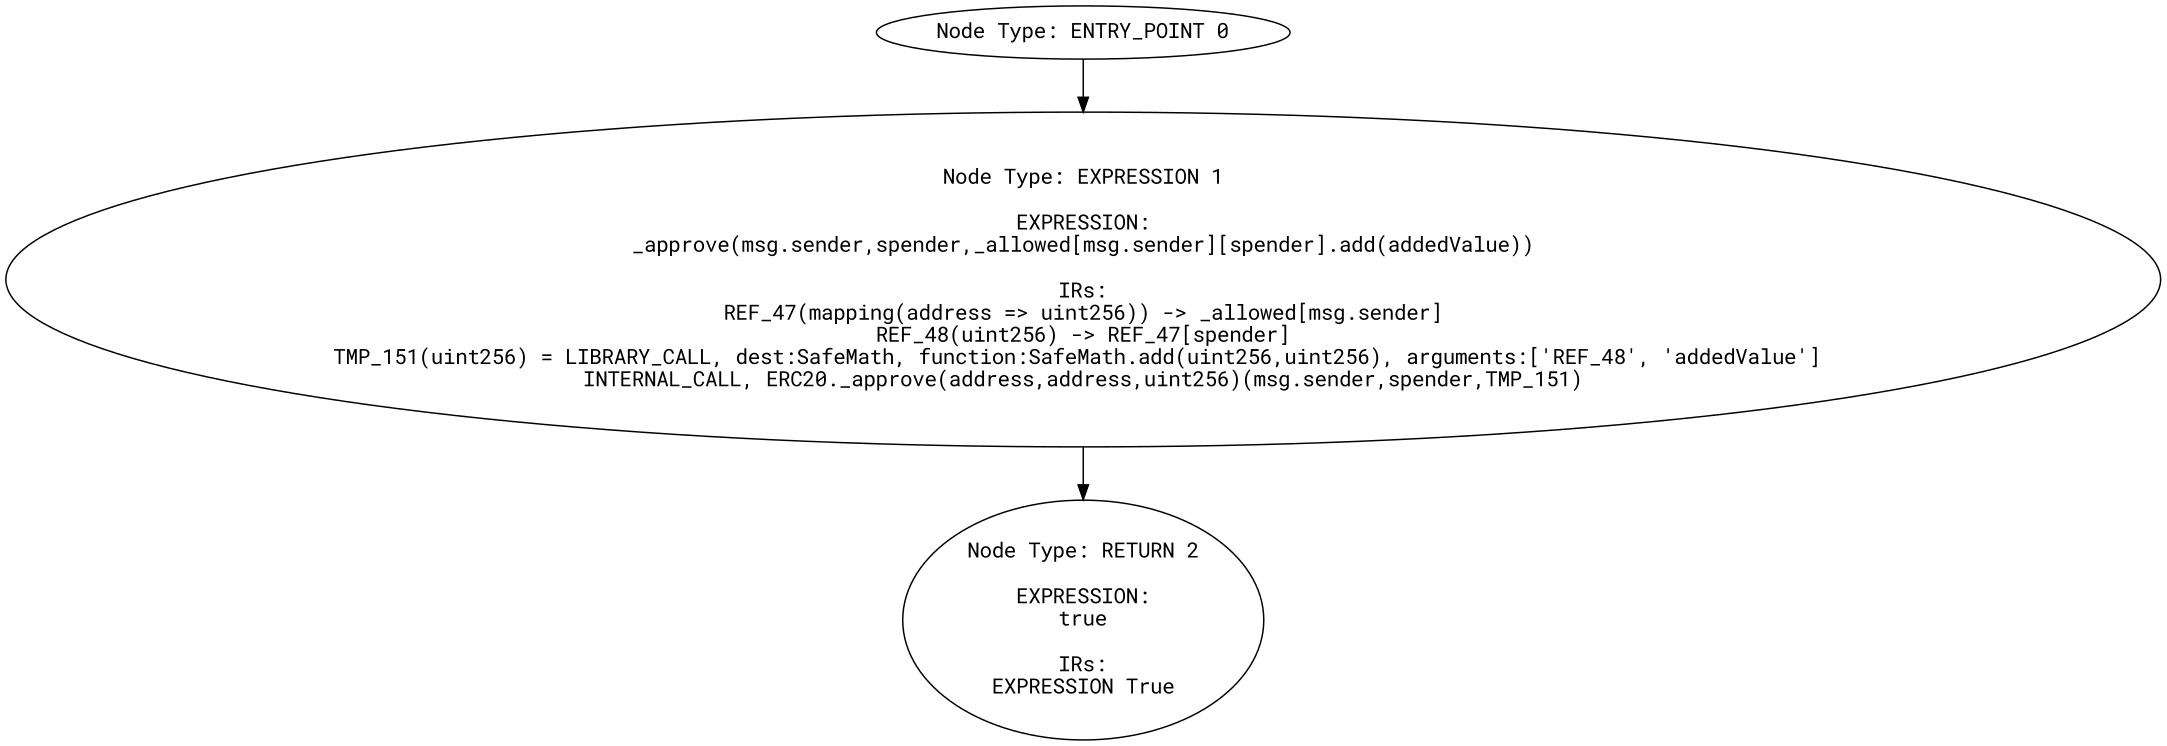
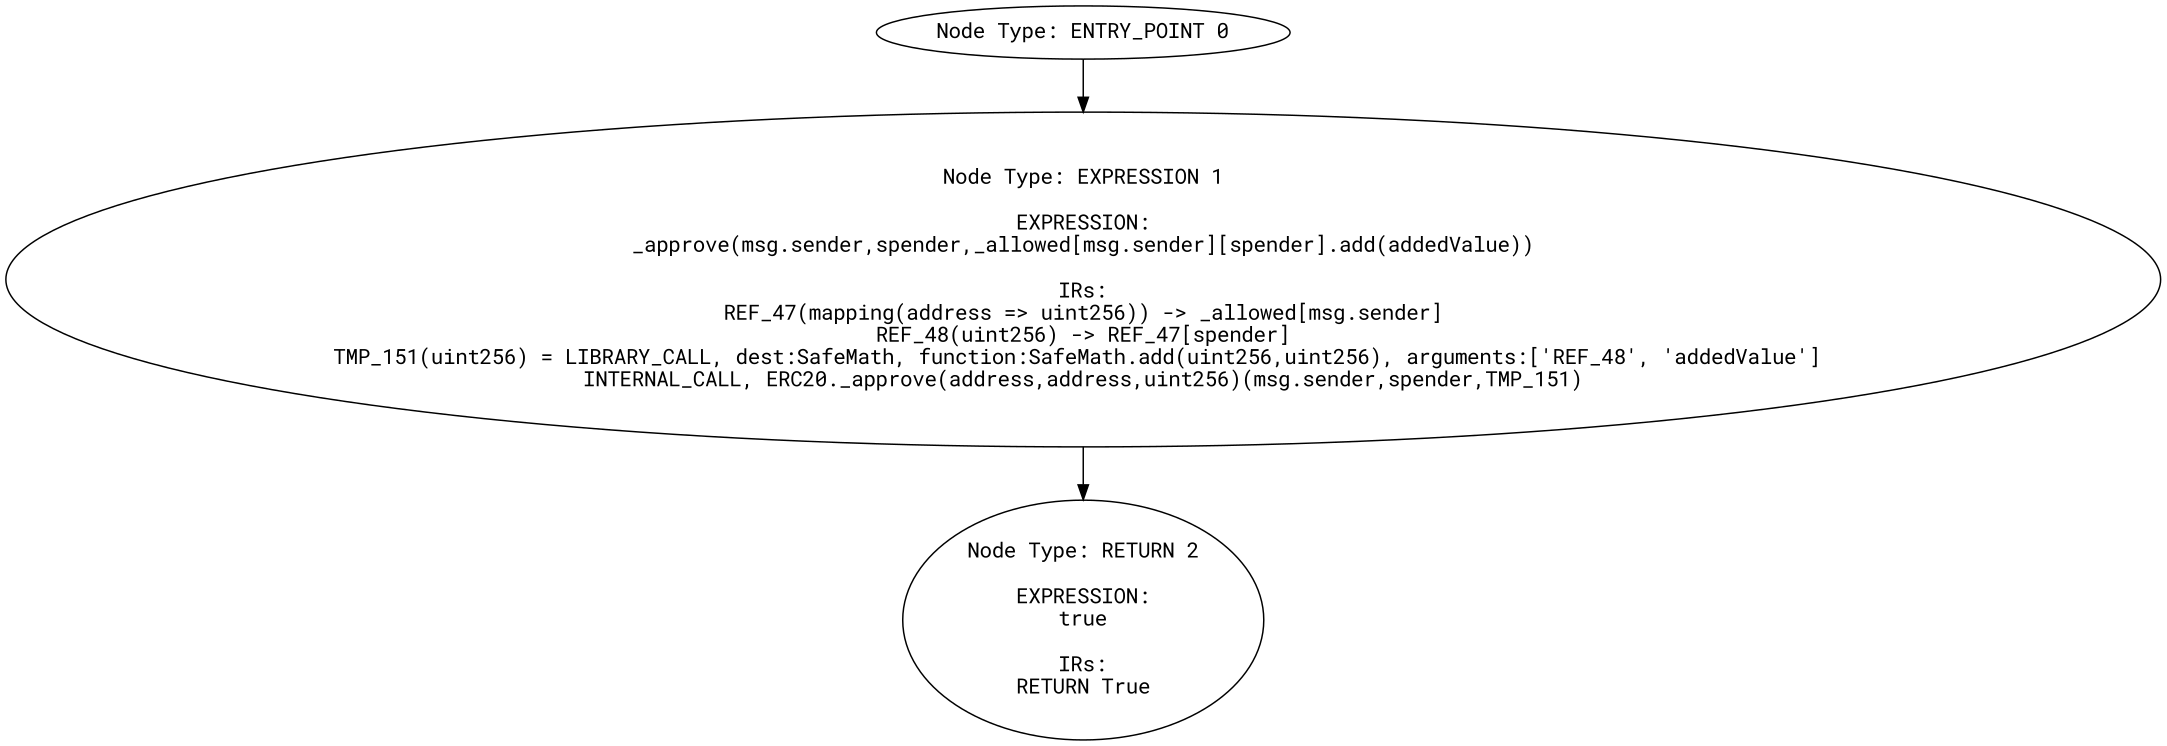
node "Node Type: RETURN 2 EXPRESSION: true IRs: EXPRESSION True": label "Node Type: RETURN 2 EXPRESSION: true IRs: EXPRESSION True" -> "Node Type: RETURN 2 EXPRESSION: true IRs: RETURN True"
